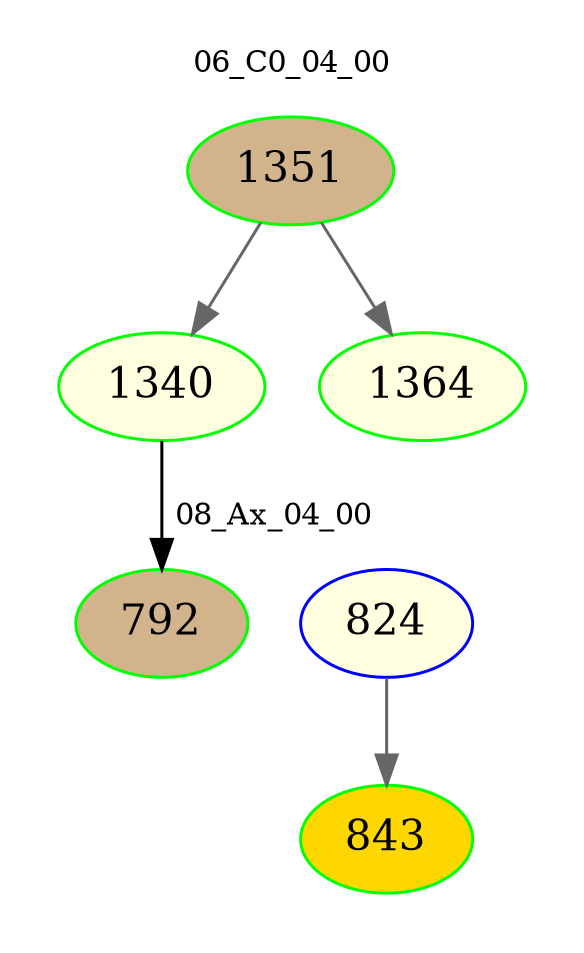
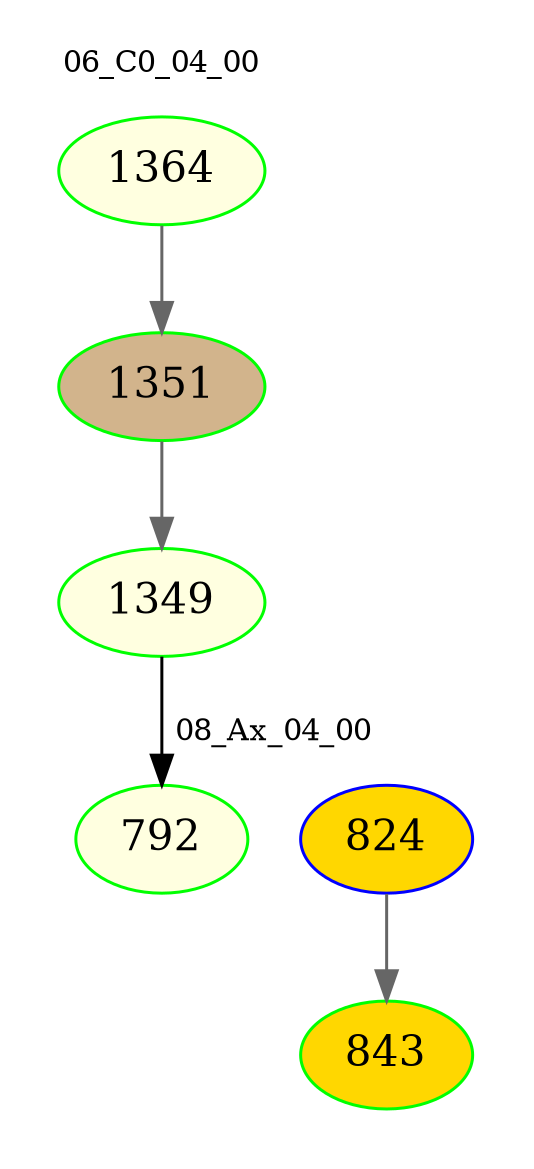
edge "1351" -> "1364": reversed
node "1340": label "1340" -> "1349"
node "792": fillcolor tan -> lightyellow
node "824": fillcolor lightyellow -> gold
